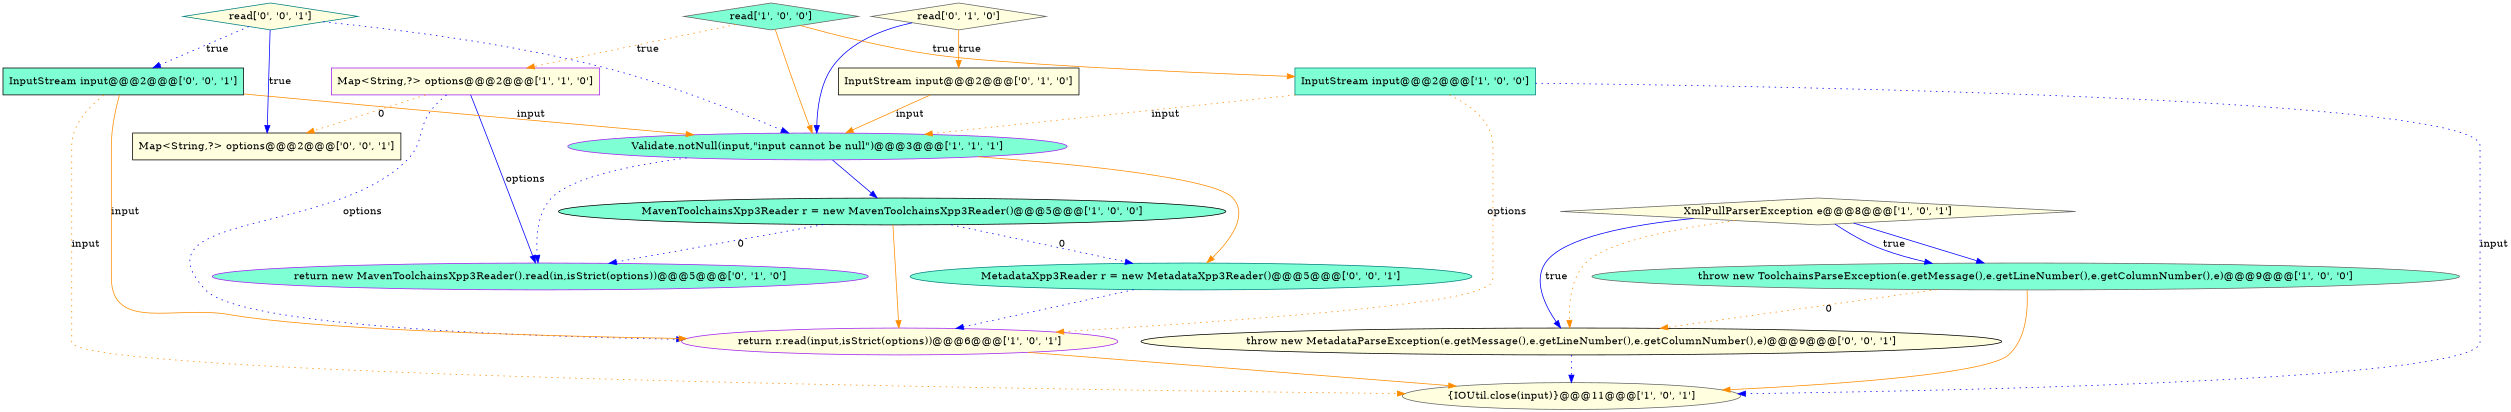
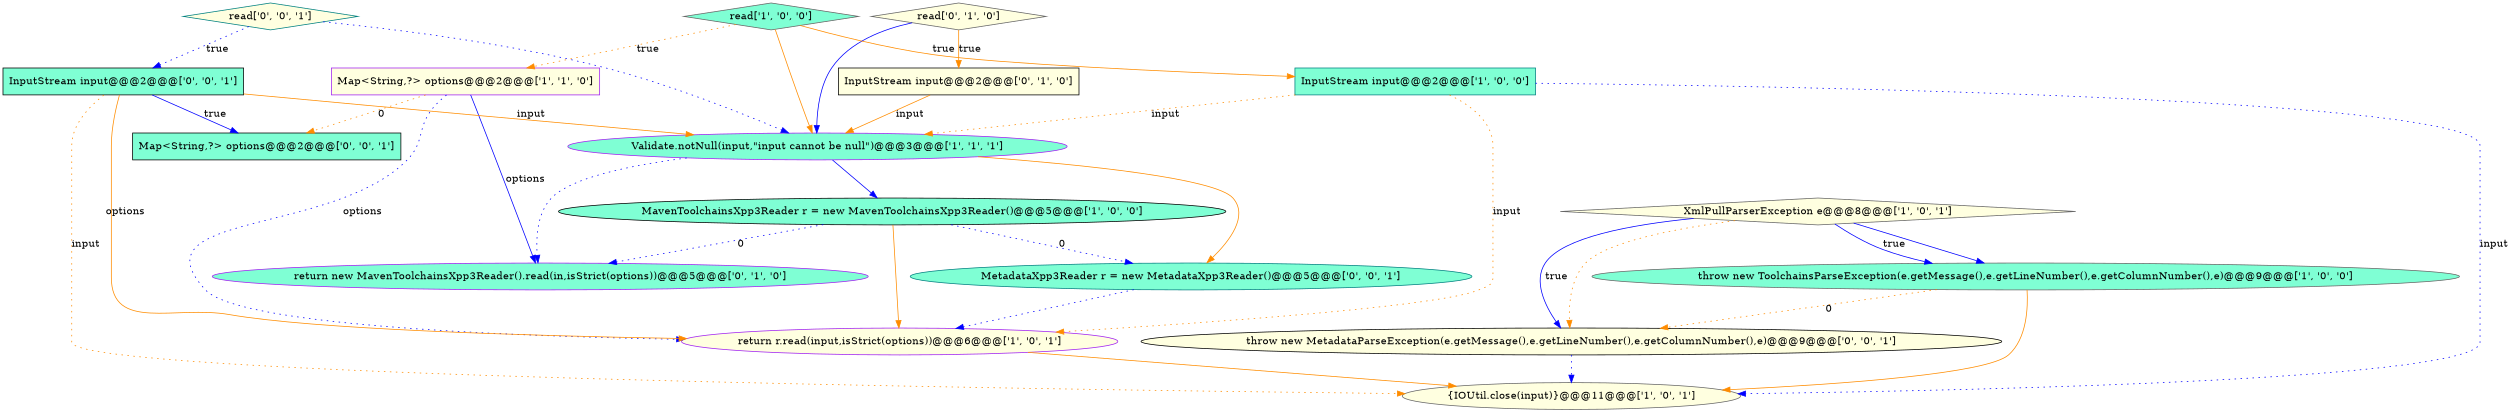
edge "read['0', '0', '1']" -> "Map<String,?> options@@@2@@@['0', '0', '1']": now "InputStream input@@@2@@@['0', '0', '1']" -> "Map<String,?> options@@@2@@@['0', '0', '1']"
node "Map<String,?> options@@@2@@@['0', '0', '1']": fillcolor lightyellow -> aquamarine
edge "InputStream input@@@2@@@['0', '0', '1']" -> "return r.read(input,isStrict(options))@@@6@@@['1', '0', '1']": label "input" -> "options"
edge "InputStream input@@@2@@@['1', '0', '0']" -> "return r.read(input,isStrict(options))@@@6@@@['1', '0', '1']": label "options" -> "input"
